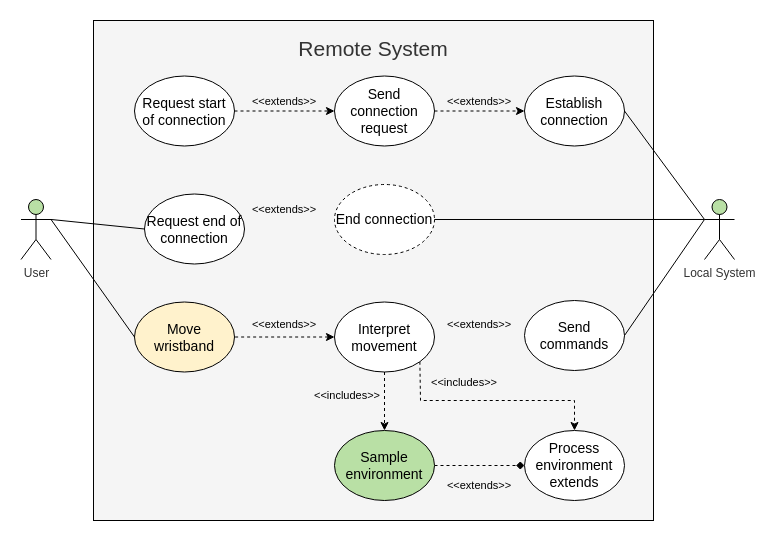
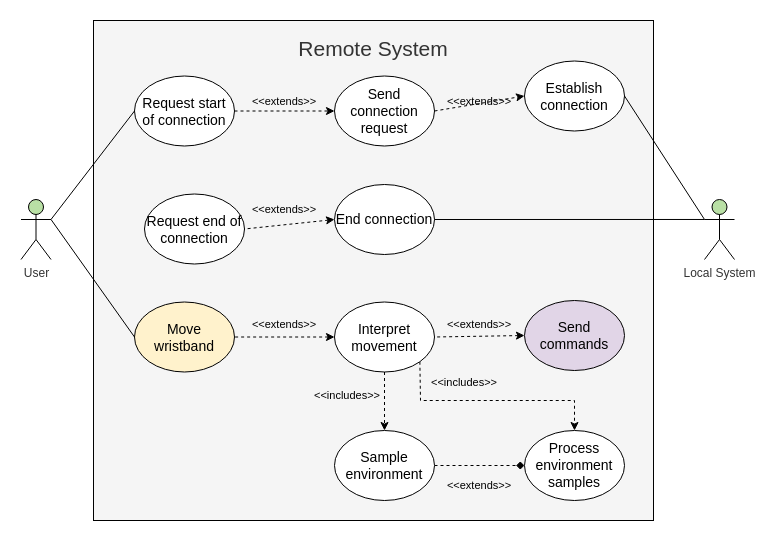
node "Establish connection": moved (575, 111) -> (575, 96)
edge "Request start of connection" -- "User": added
node "End connection": style dashed -> solid
edge "Request end of connection" -- "User": removed
edge "Request end of connection" -> "End connection": added
edge "Local System" -- "Send commands": removed
edge "Interpret movement" -> "Send commands": added
node "Send commands": fillcolor #ffffff -> #e1d5e7
node "Sample environment": fillcolor #b9e0a5 -> #ffffff
node "Process environment extends": label "Process environment extends" -> "Process environment samples"
